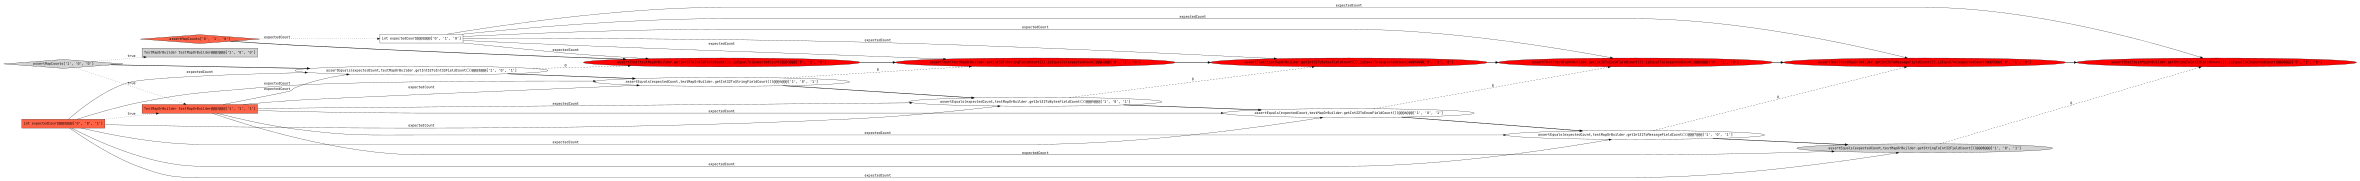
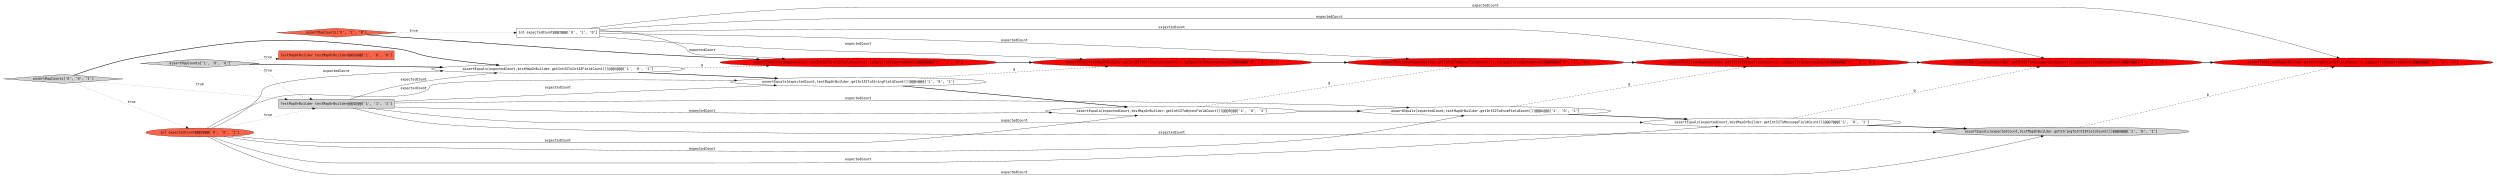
edge "assertMapCounts['0', '1', '0']" -> "int expectedCount@@@2@@@['0', '1', '0']": label "expectedCount" -> "true"
node "TestMapOrBuilder testMapOrBuilder@@@2@@@['1', '0', '0']": fillcolor lightgray -> tomato
node "assertMapCounts['0', '0', '1']": added
node "TestMapOrBuilder testMapOrBuilder@@@2@@@['1', '1', '1']": fillcolor tomato -> lightgray
node "int expectedCount@@@2@@@['0', '0', '1']": shape box -> ellipse
